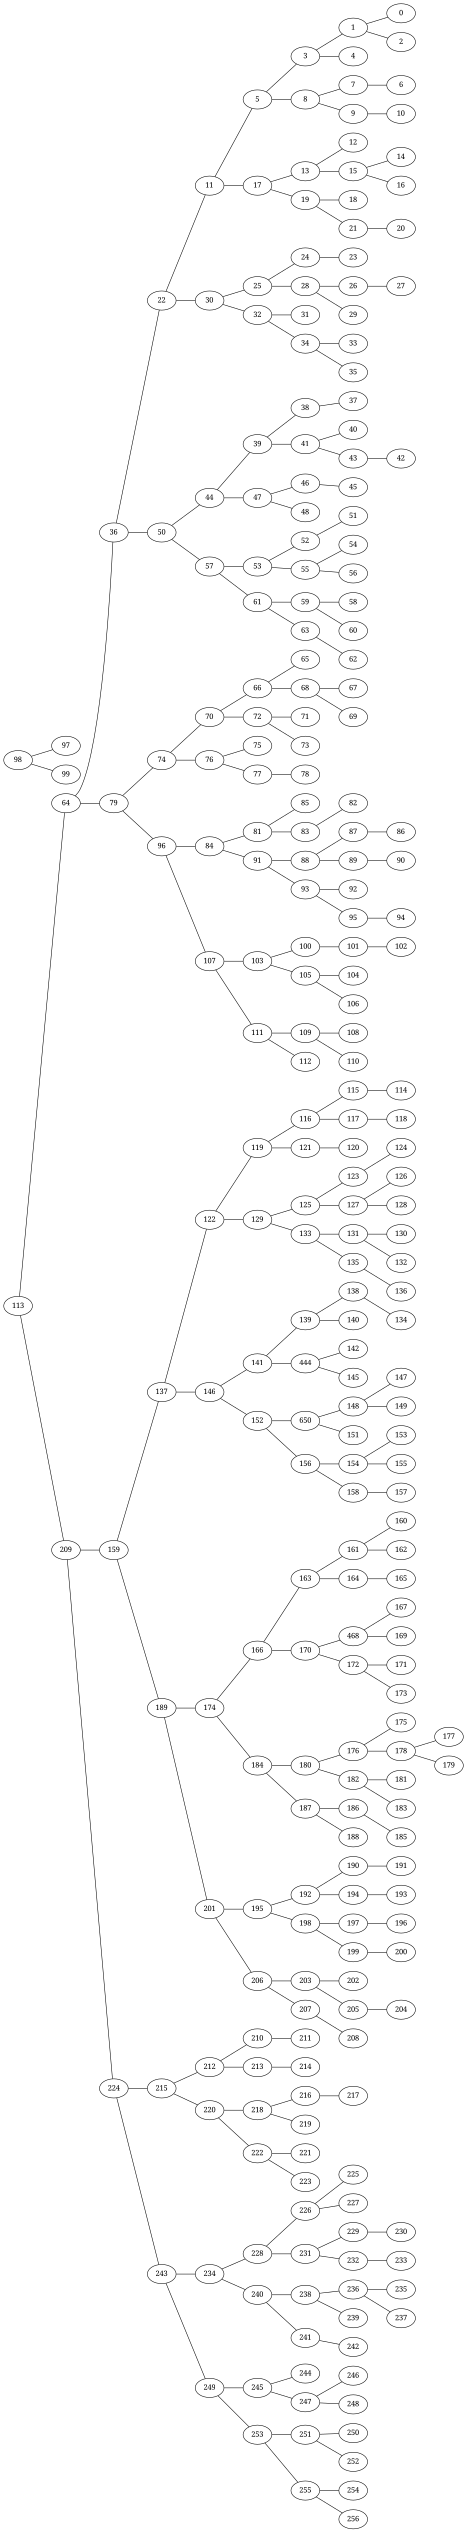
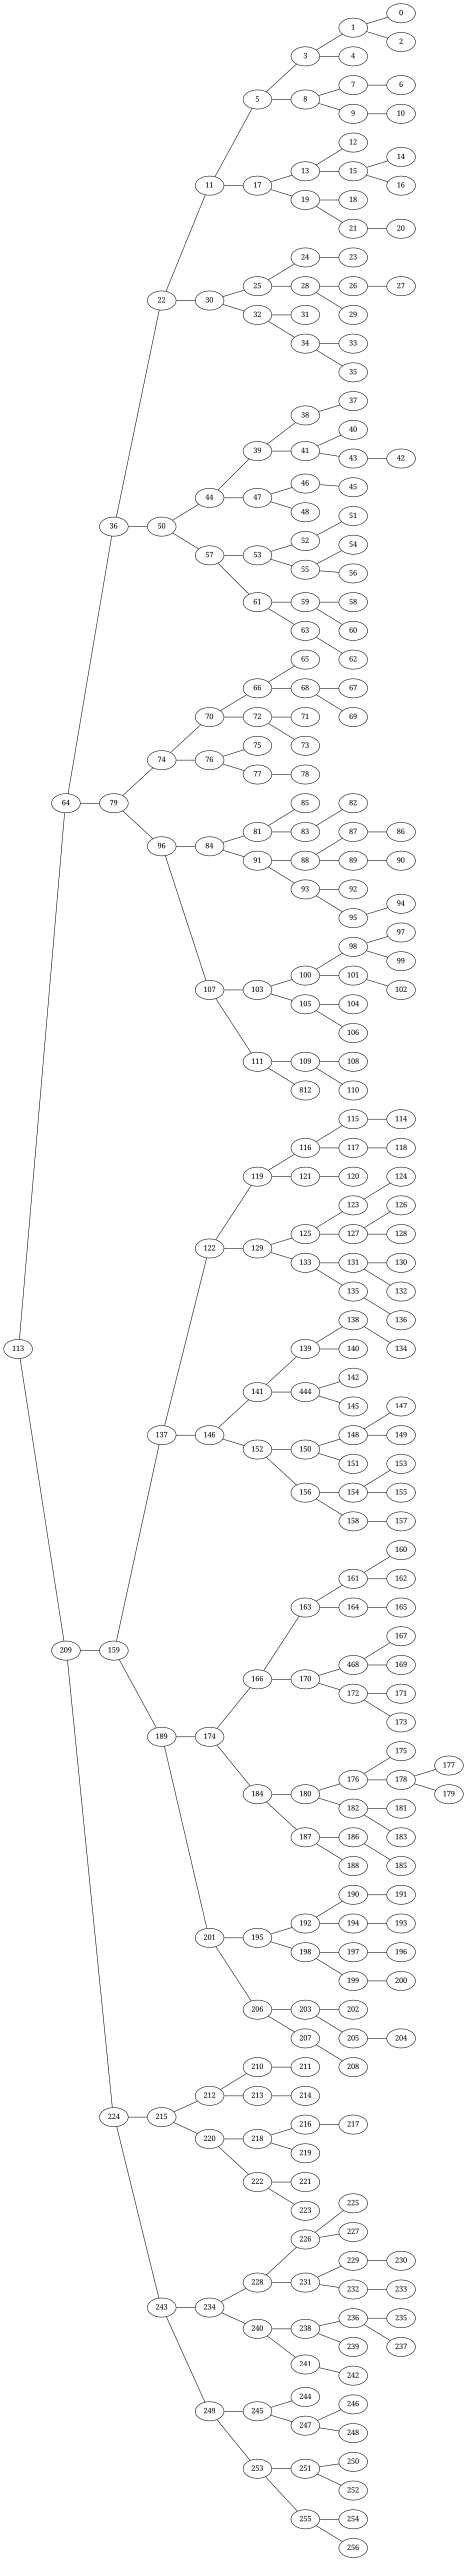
edge "98" -- "100": added
node "112": label "112" -> "812"
node "650": label "650" -> "150"
